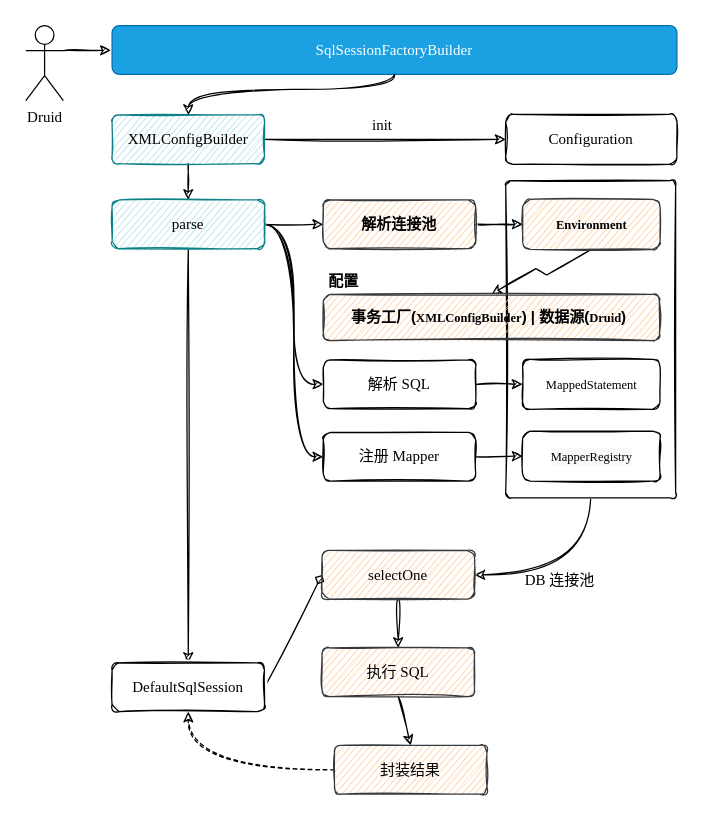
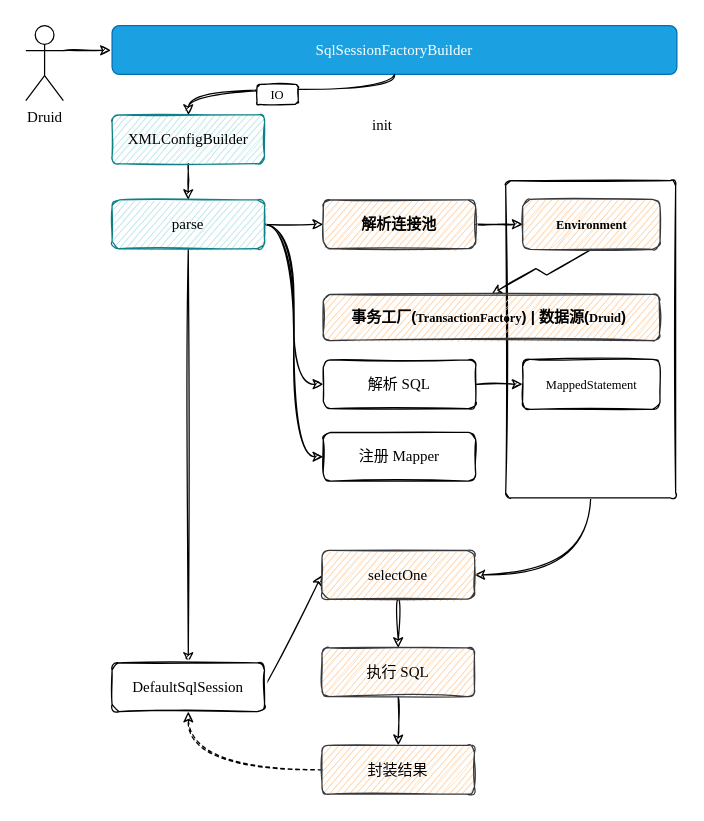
node "IO": added
edge "XMLConfigBuilder" -> "Configuration": removed
node "Configuration": removed
node "配置": removed
node "事务工厂(XMLConfigBuilder) | 数据源(Druid)": label "事务工厂(XMLConfigBuilder) | 数据源(Druid)" -> "事务工厂(TransactionFactory) | 数据源(Druid)"
node "MapperRegistry": removed
edge "注册 Mapper" -> "MapperRegistry": removed
node "DB 连接池": removed
edge "DefaultSqlSession" -> "selectOne": arrowhead diamond -> classic
node "封装结果": moved (411, 770) -> (398, 770)
